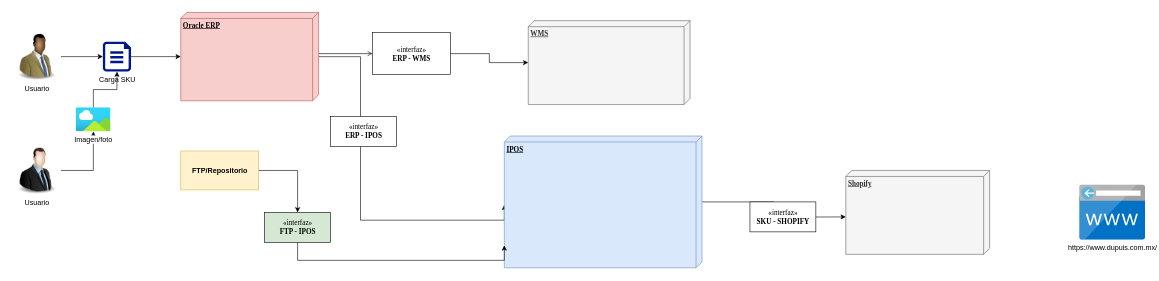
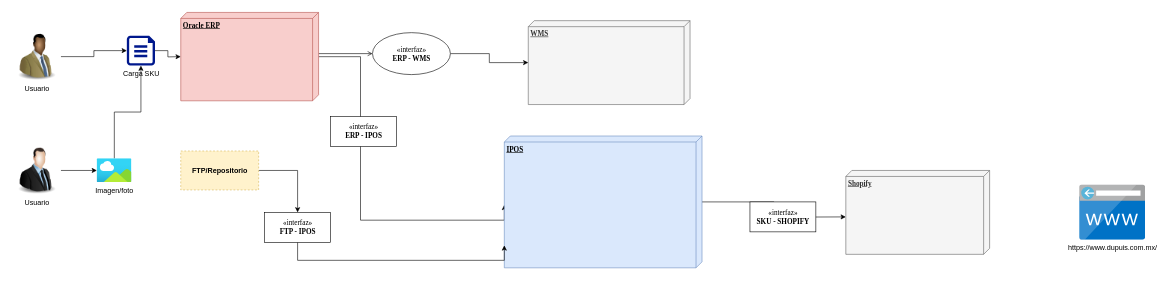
node "«interfaz» ERP - WMS": shape rectangle -> ellipse
node "Carga SKU": moved (116, 57) -> (140, 51)
node "Imagen/foto": moved (93, 120) -> (114, 171)
node "FTP/Repositorio": style solid -> dashed
node "«interfaz» FTP - IPOS": fillcolor #d5e8d4 -> #ffffff
